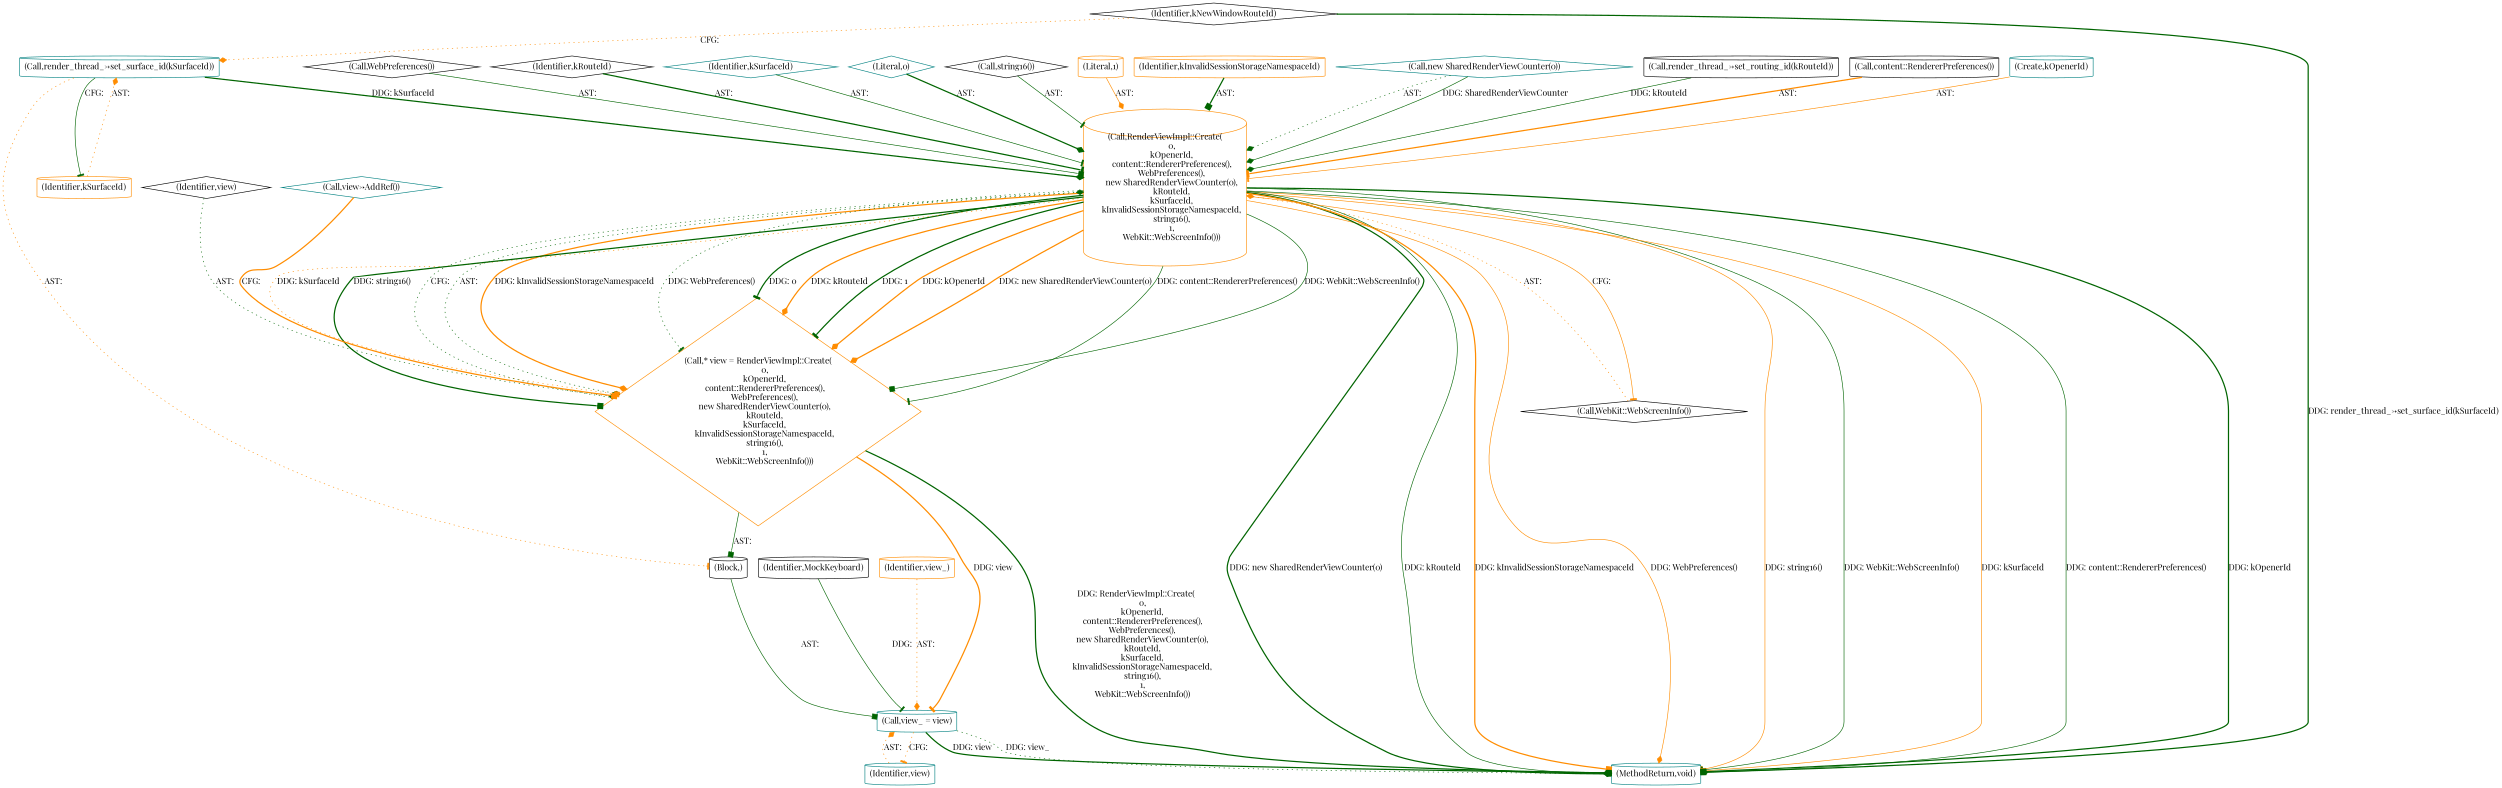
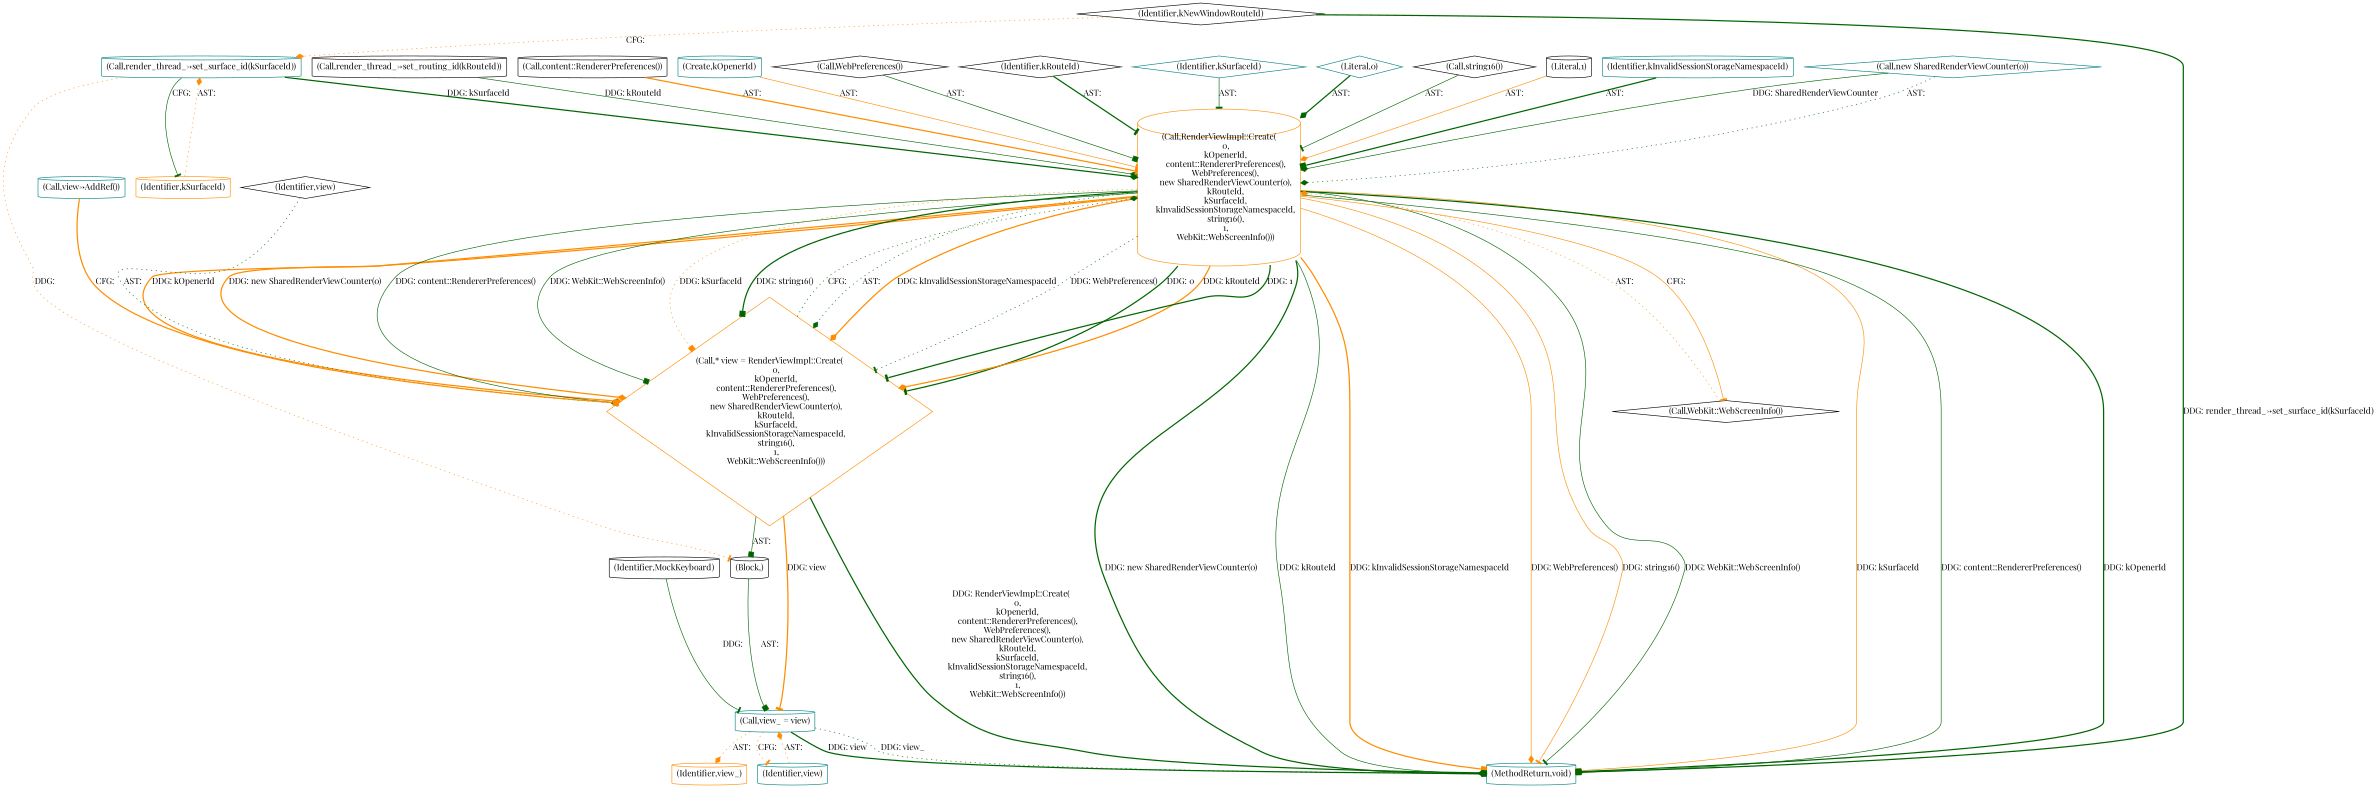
node "(Literal,1)": color darkorange -> black
node "(Identifier,kInvalidSessionStorageNamespaceId)": color darkorange -> teal
node "(Call,view->AddRef())": shape diamond -> cylinder
edge "(Call,render_thread_->set_surface_id(kSurfaceId))" -> "(Block,)": label "AST: " -> "DDG: "
edge "(Identifier,view_)" -> "(Call,view_ = view)": reversed
